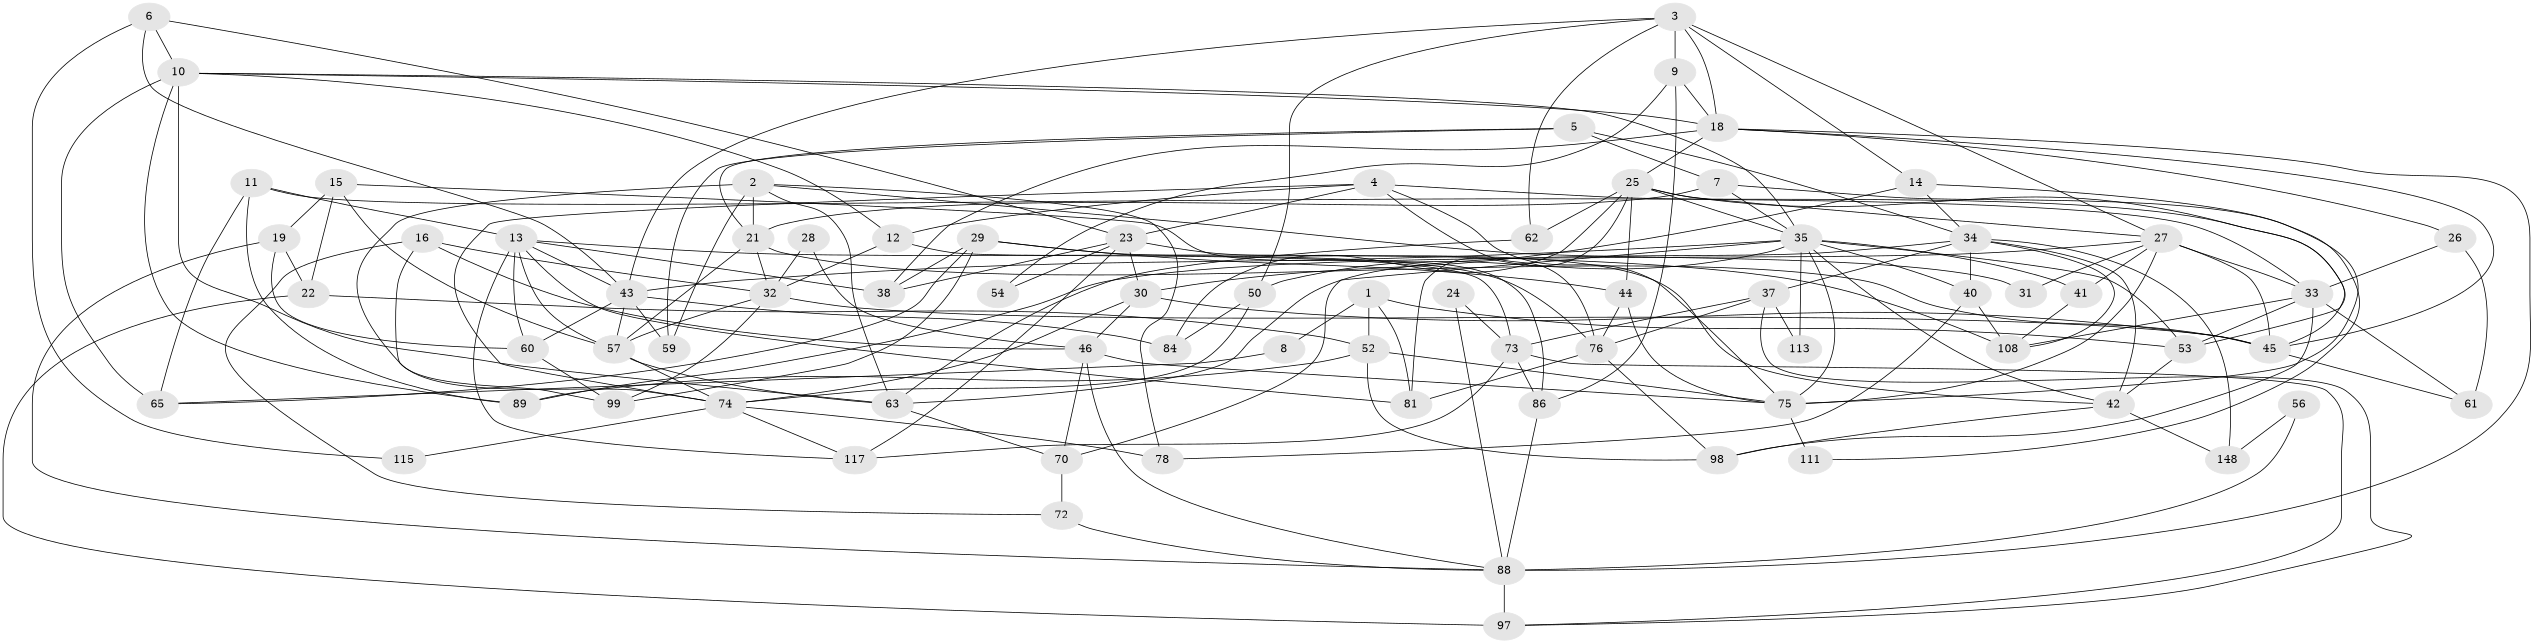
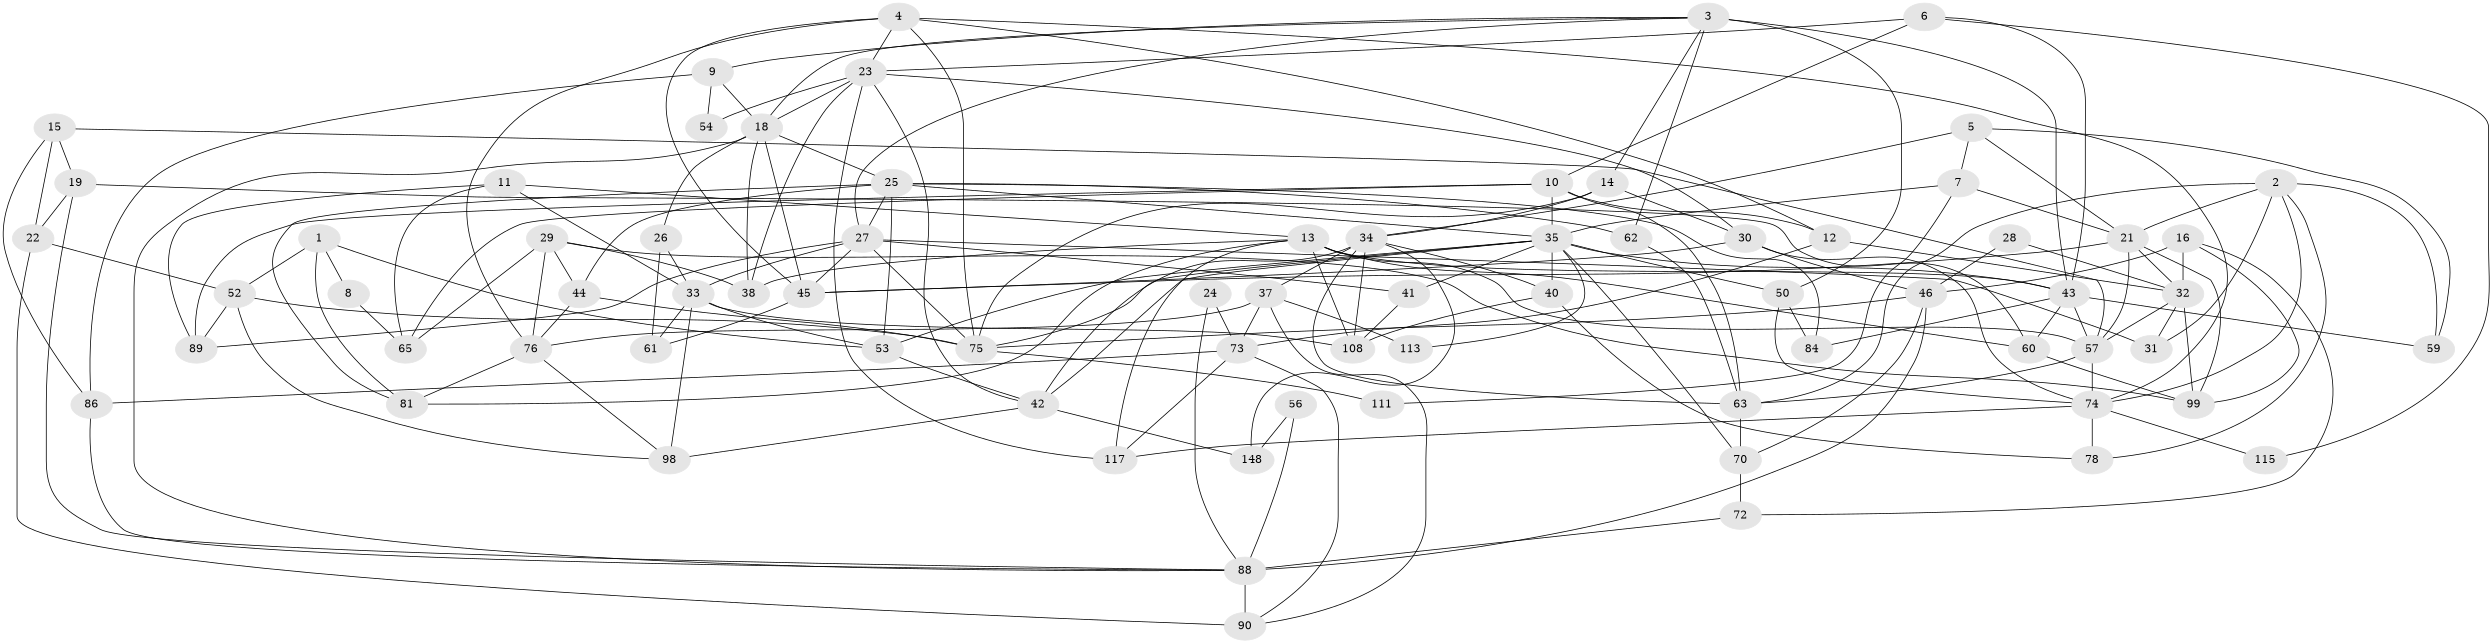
edge "10" -- "18": now "23" -- "18"
edge "21" -- "99": added
edge "32" -- "45": now "32" -- "31"
node "97": label "97" -> "90"
